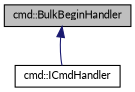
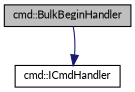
edge "cmd::ICmdHandler" -> "cmd::BulkBeginHandler": reversed
